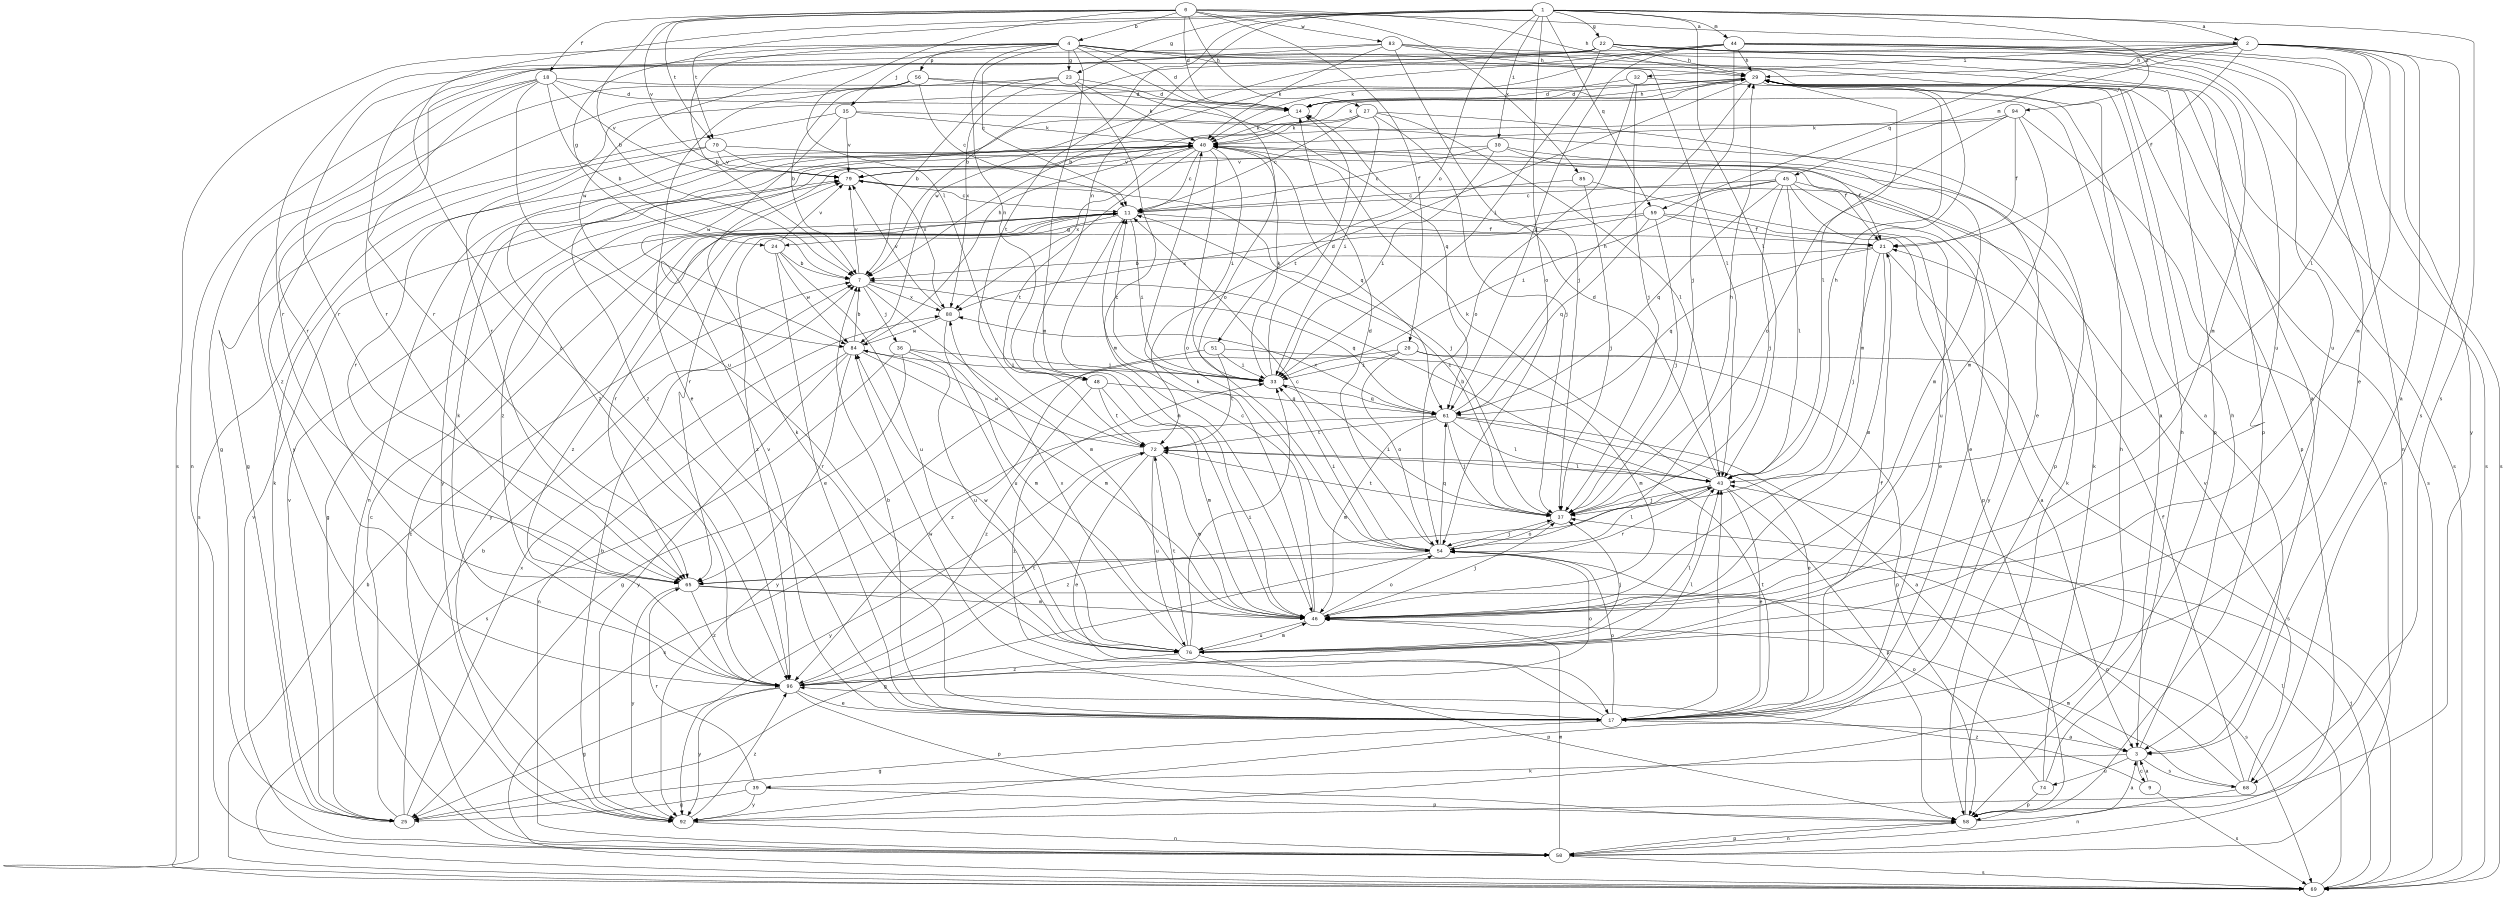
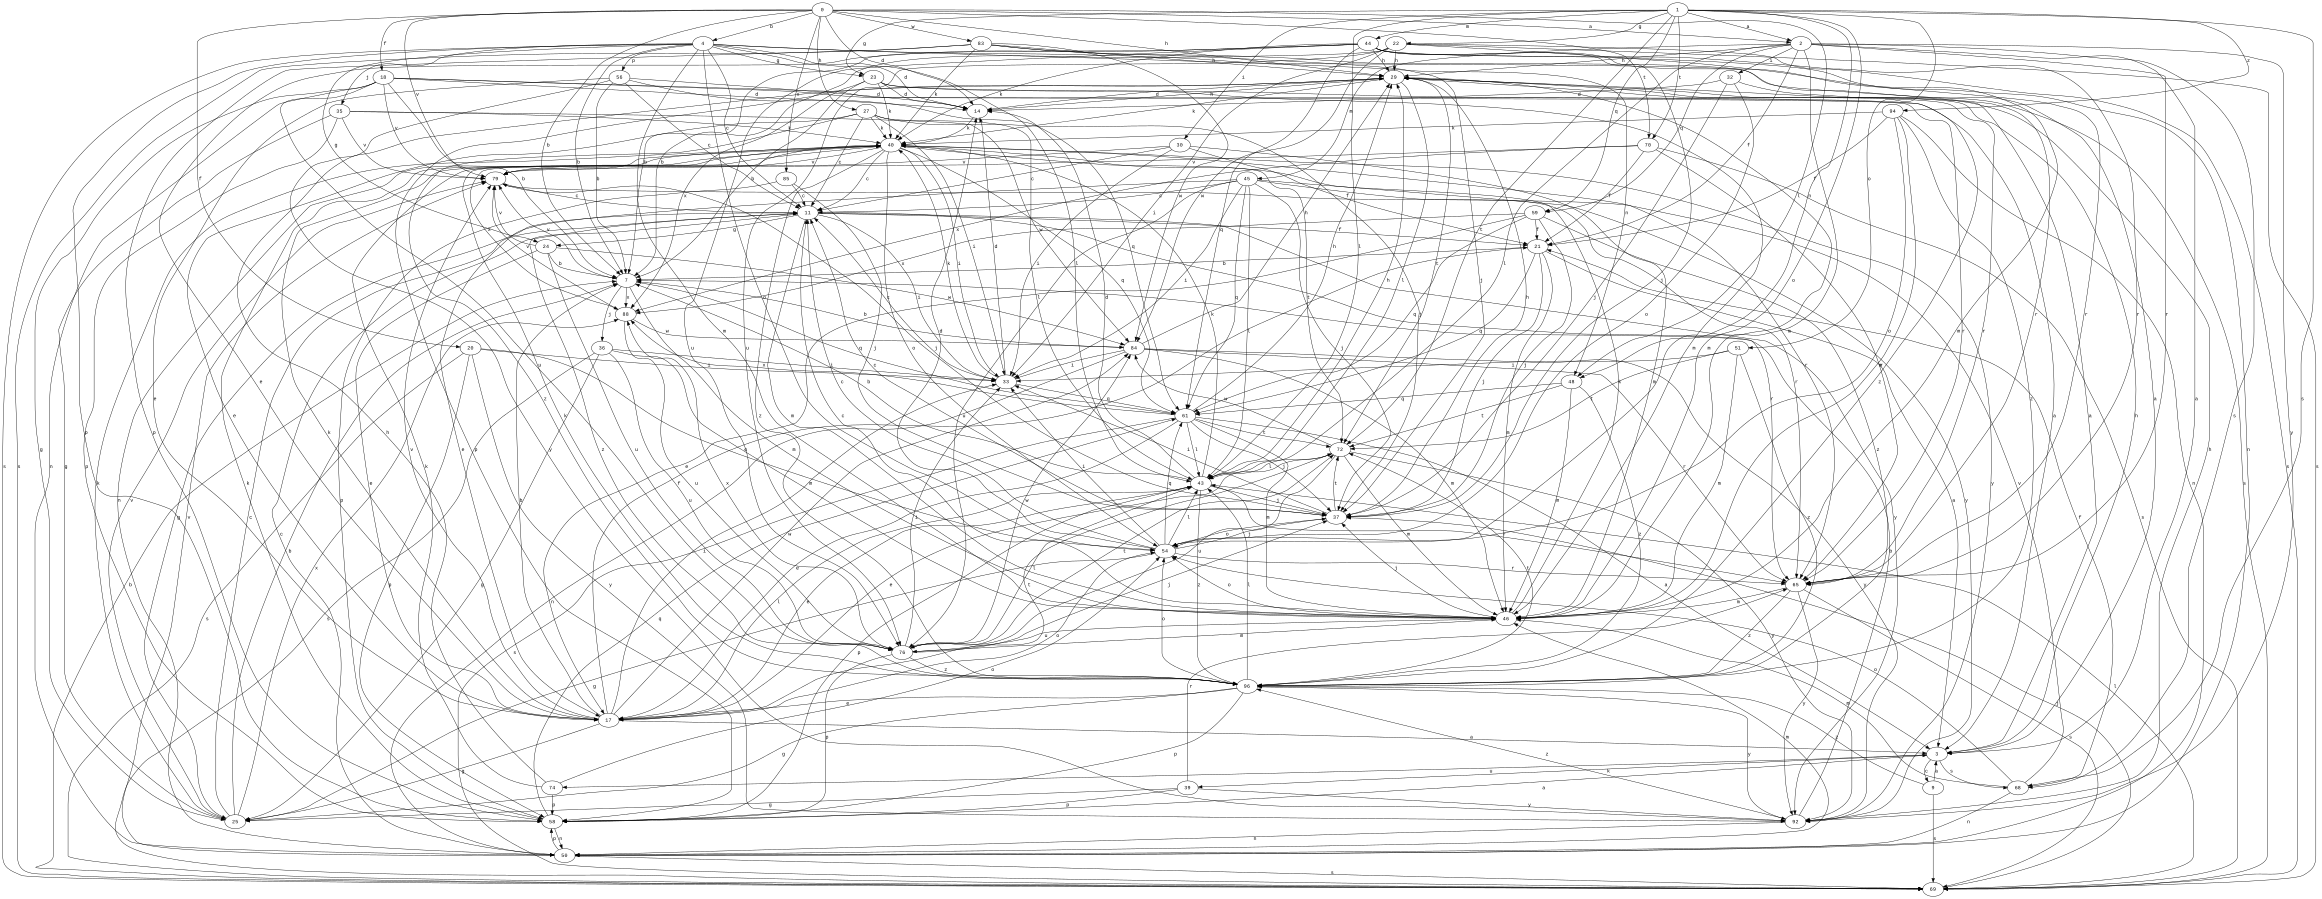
edge "1" -> "96": removed, label "z"
edge "40" -> "65": added, label "r"
edge "58" -> "61": added, label "q"
